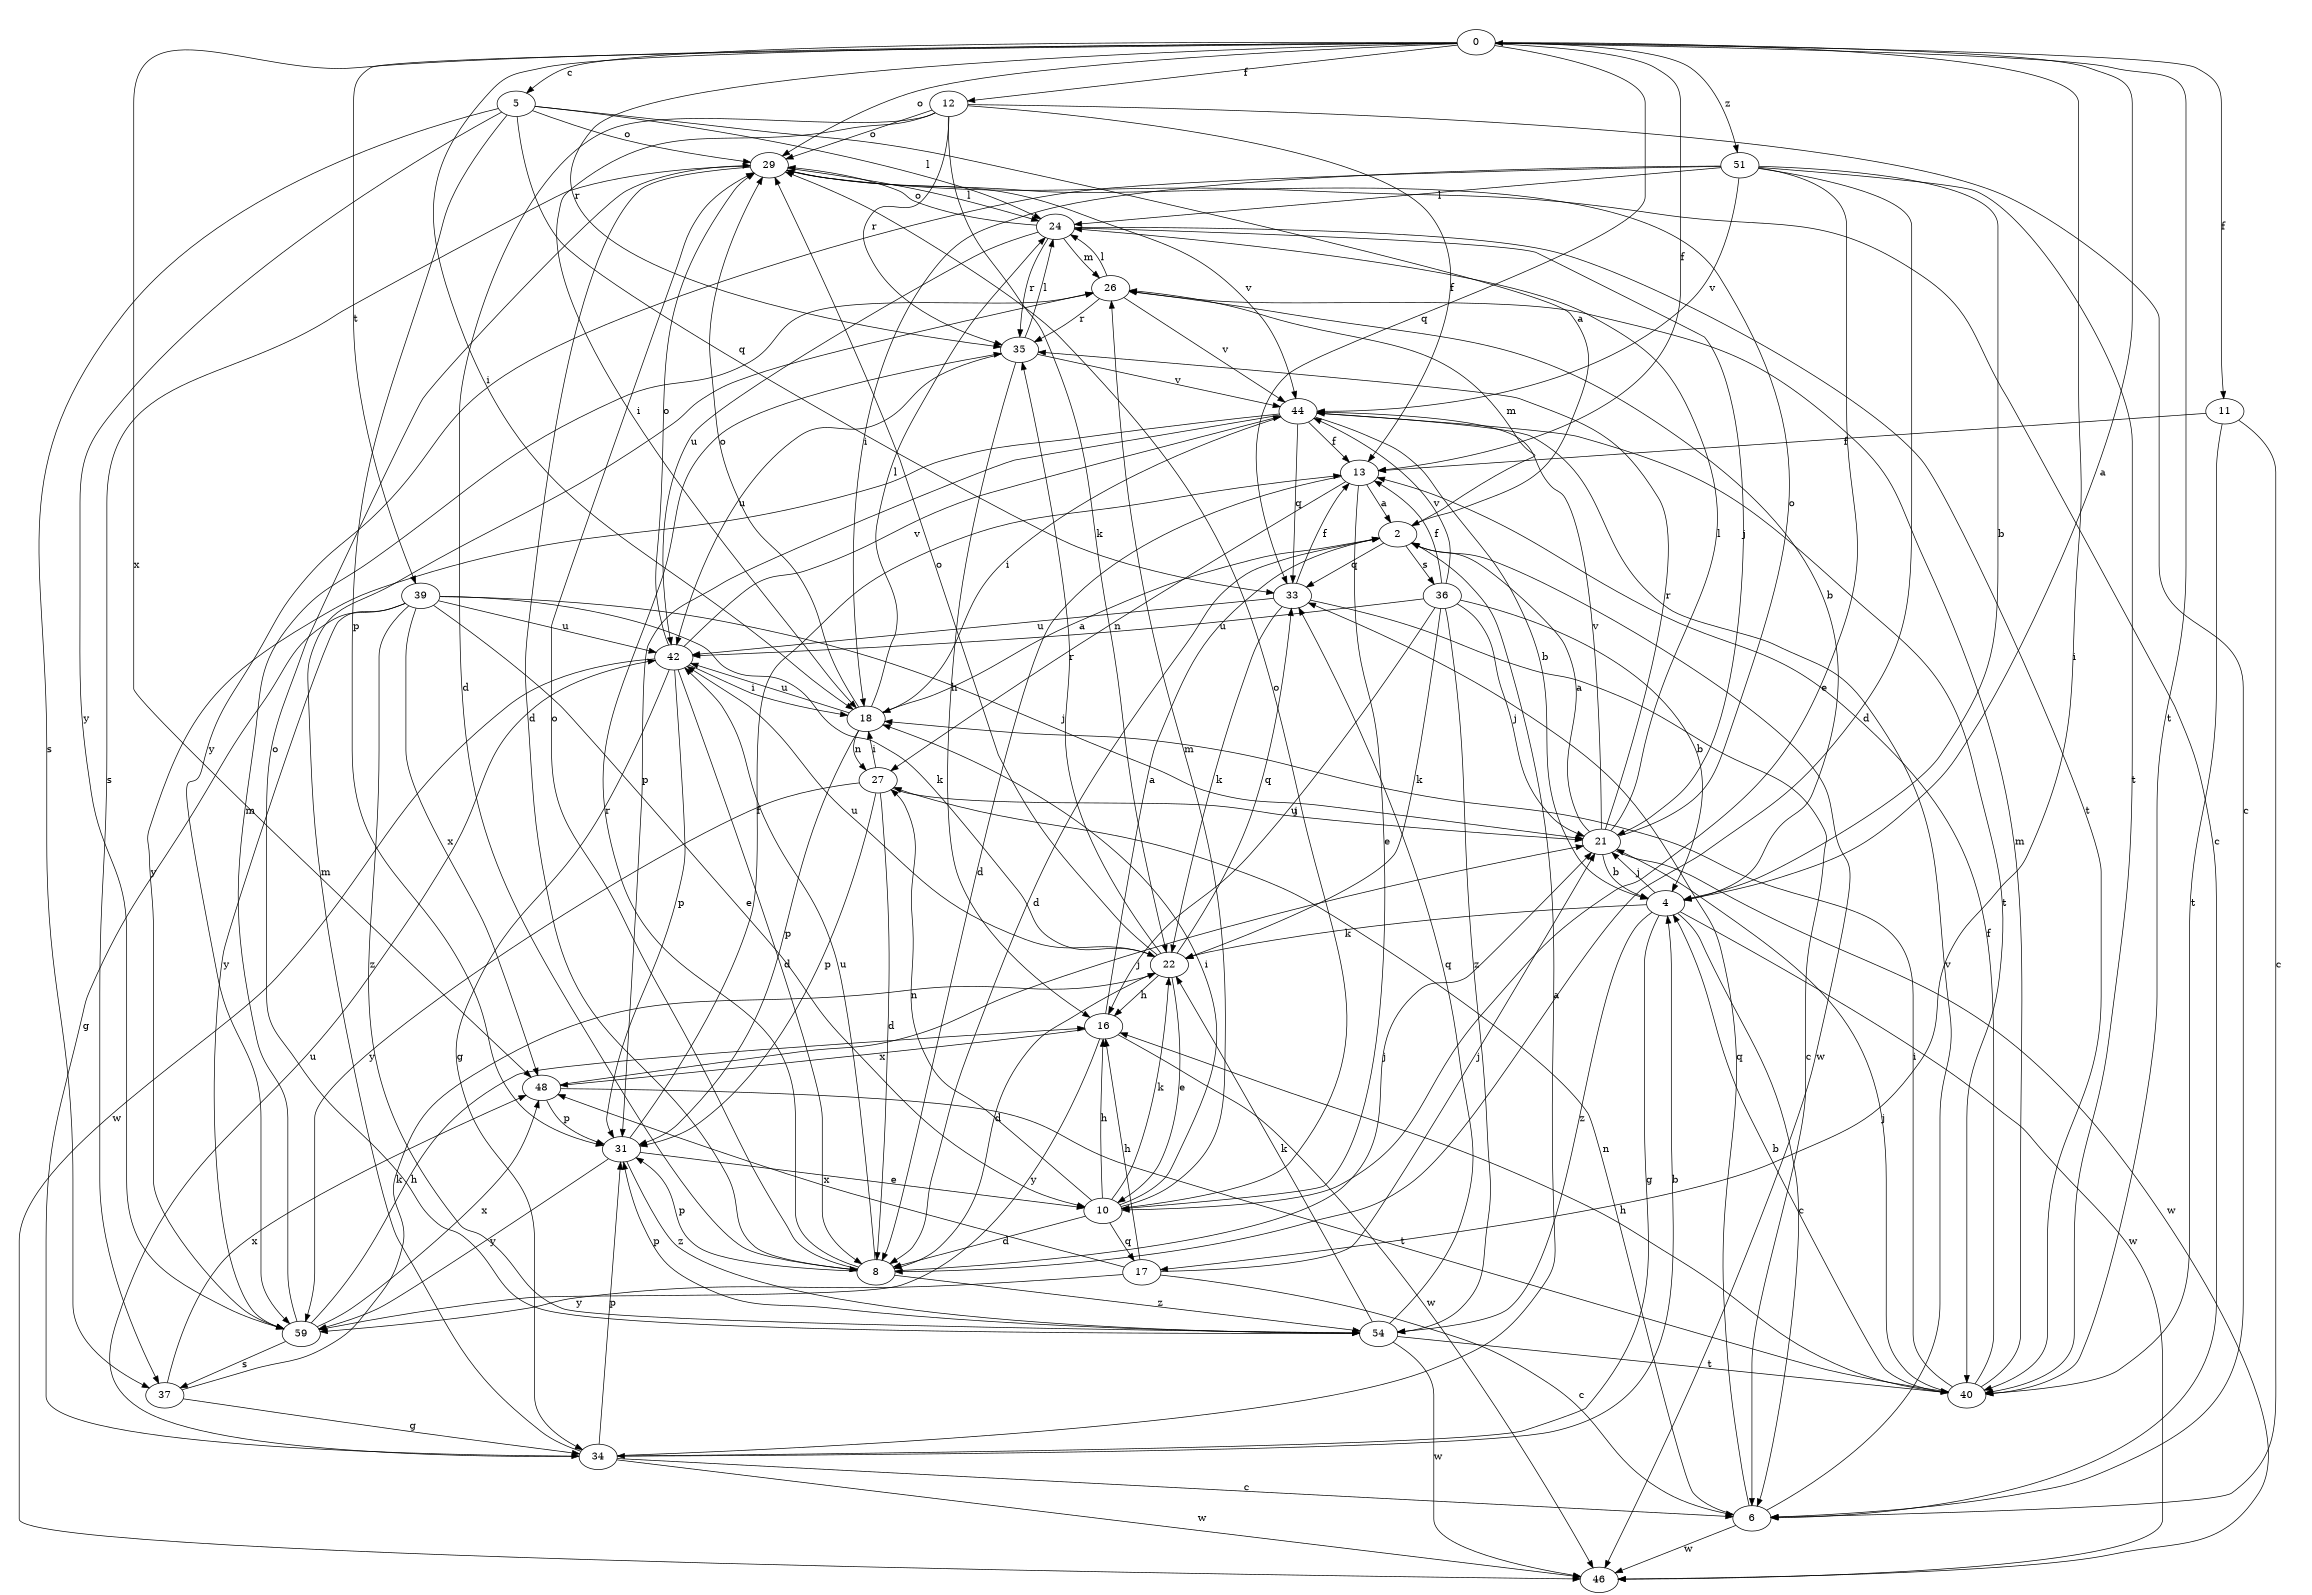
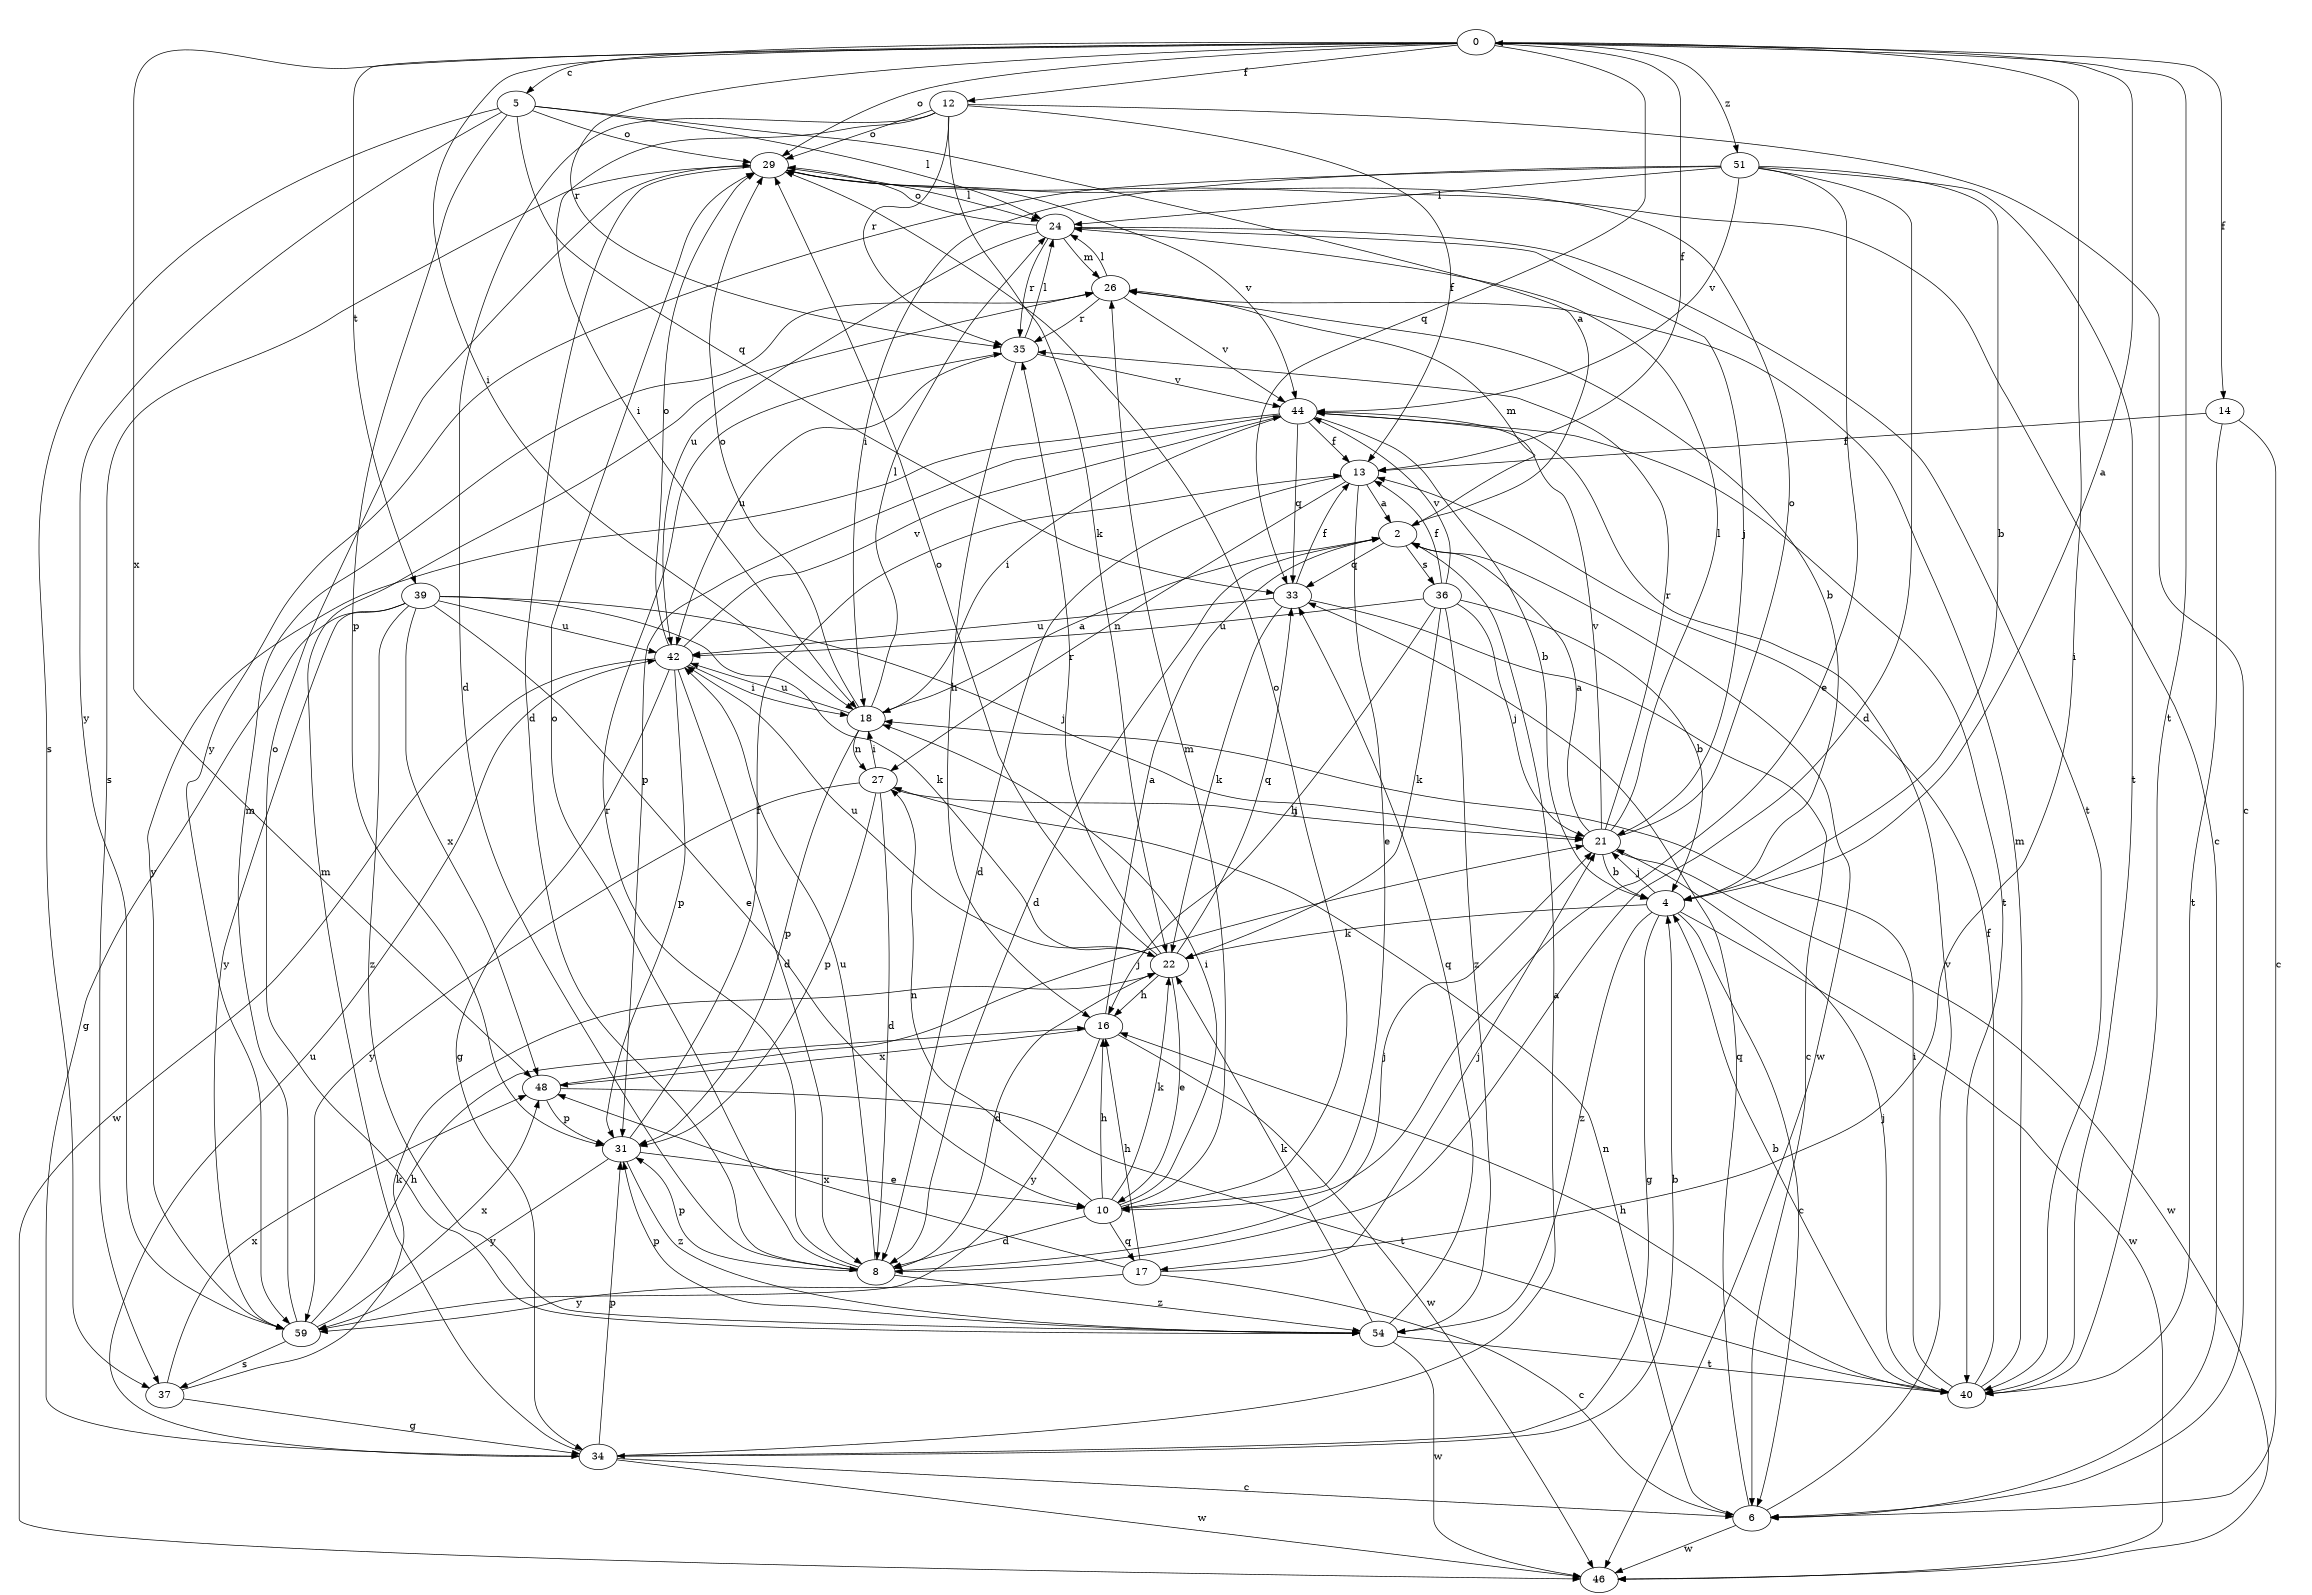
node "11": label "11" -> "14"
edge "36" -> "16": label "u" -> "h"
